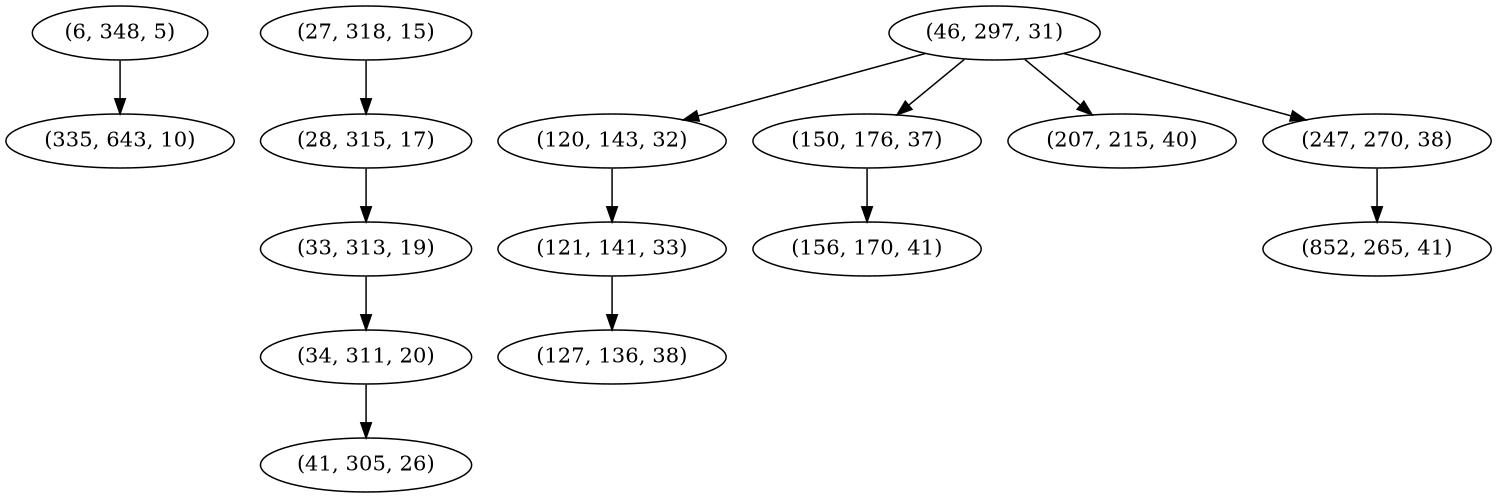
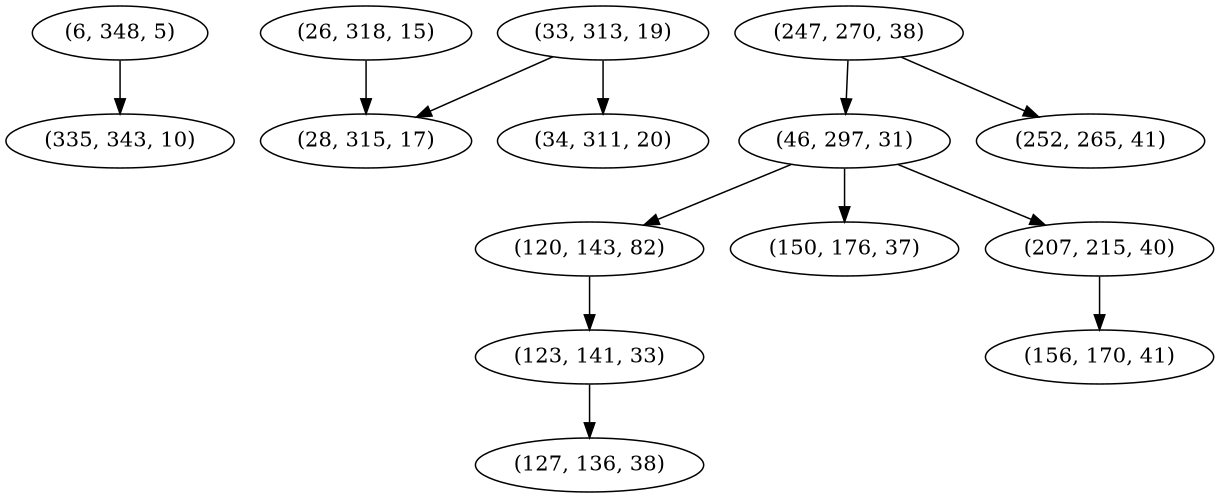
node "(27, 318, 15)": label "(27, 318, 15)" -> "(26, 318, 15)"
edge "(46, 297, 31)" -> "(247, 270, 38)": reversed
node "(335, 643, 10)": label "(335, 643, 10)" -> "(335, 343, 10)"
node "(120, 143, 32)": label "(120, 143, 32)" -> "(120, 143, 82)"
edge "(28, 315, 17)" -> "(33, 313, 19)": reversed
edge "(150, 176, 37)" -> "(156, 170, 41)": now "(207, 215, 40)" -> "(156, 170, 41)"
node "(121, 141, 33)": label "(121, 141, 33)" -> "(123, 141, 33)"
node "(852, 265, 41)": label "(852, 265, 41)" -> "(252, 265, 41)"
node "(41, 305, 26)": removed
